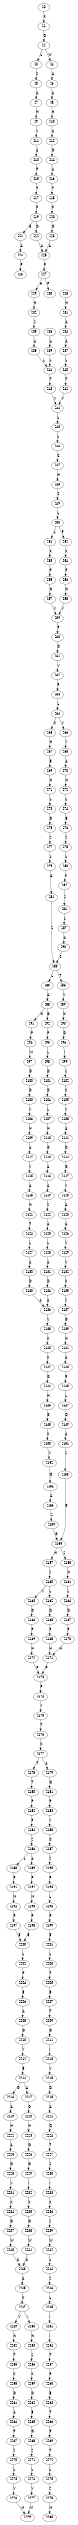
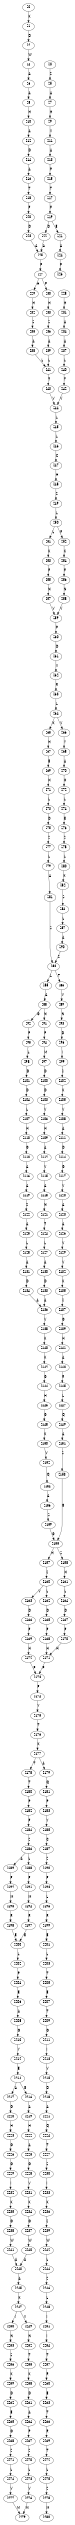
edge "S2" -> "S3": removed, label "L"
node "S33": added
